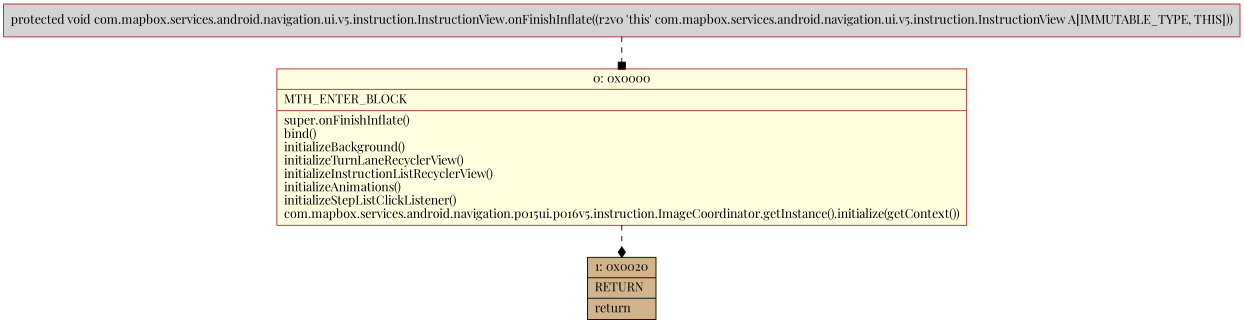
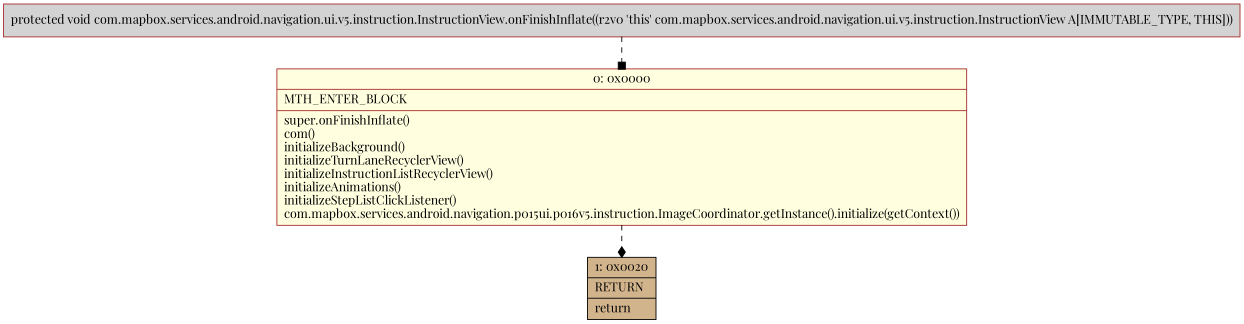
node "0: 0x0000": text "bind()" -> "com()"
